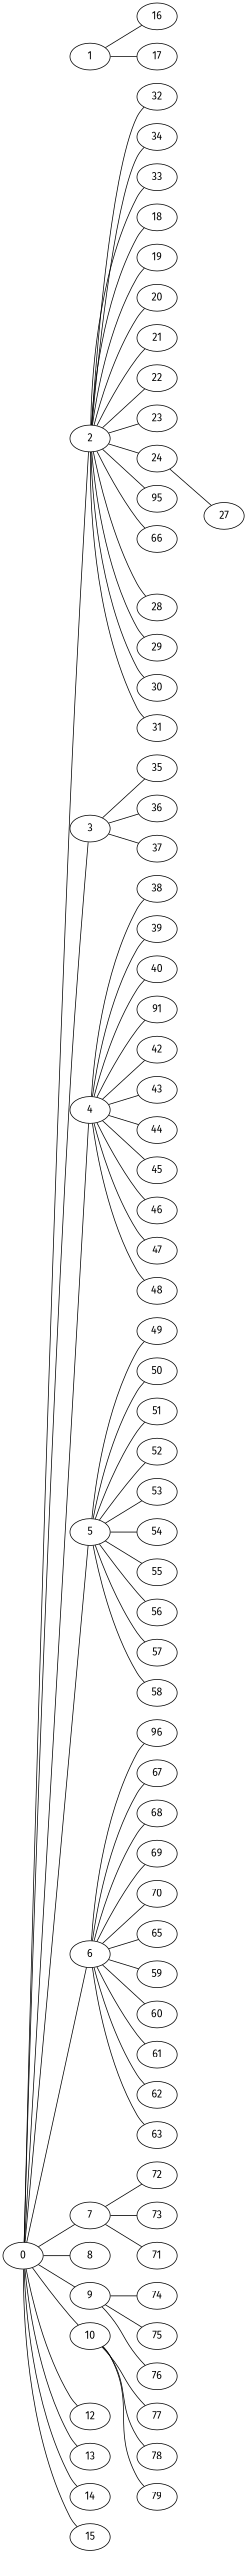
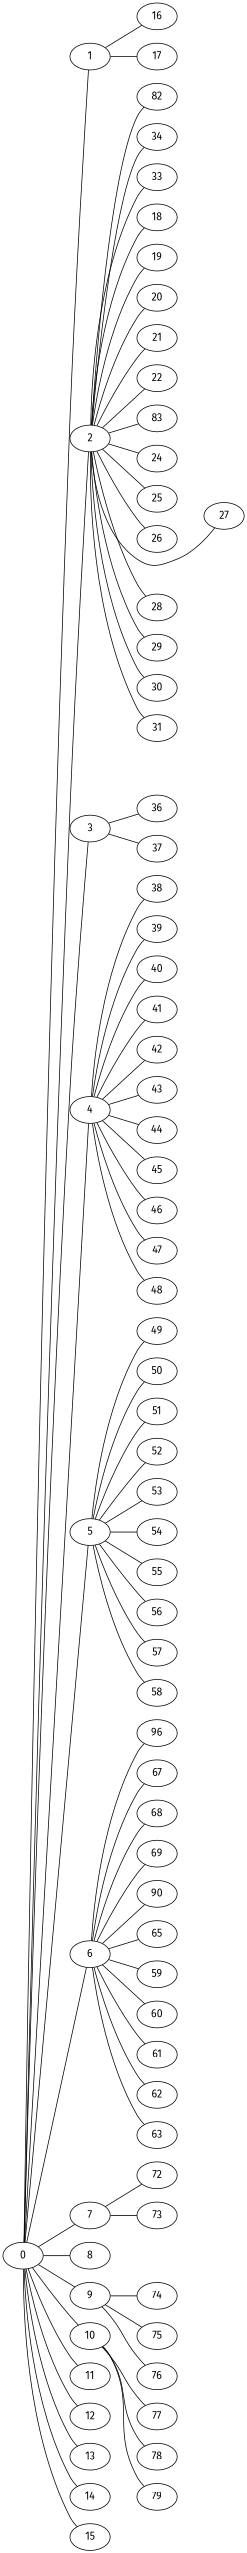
node "32": label "32" -> "82"
node "23": label "23" -> "83"
edge "24" -- "27": now "2" -- "27"
node "95": label "95" -> "25"
node "66": label "66" -> "26"
node "35": removed
node "91": label "91" -> "41"
edge "1" -- "0": added
node "70": label "70" -> "90"
node "71": removed
node "11": added
